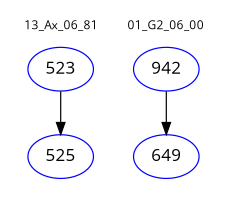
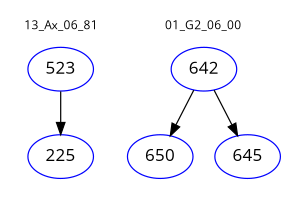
node "942": label "942" -> "642"
node "525": label "525" -> "225"
node "650": added
node "649": label "649" -> "645"
